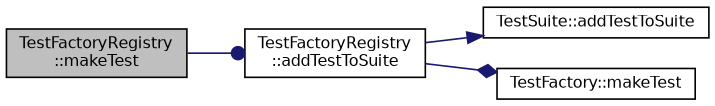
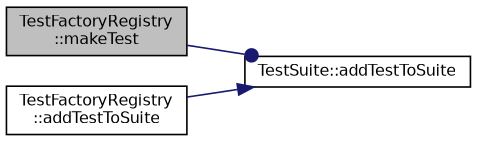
edge "TestFactoryRegistry ::makeTest" -> "TestFactoryRegistry ::addTestToSuite": now "TestFactoryRegistry ::makeTest" -> "TestSuite::addTestToSuite"
node "TestFactory::makeTest": removed
